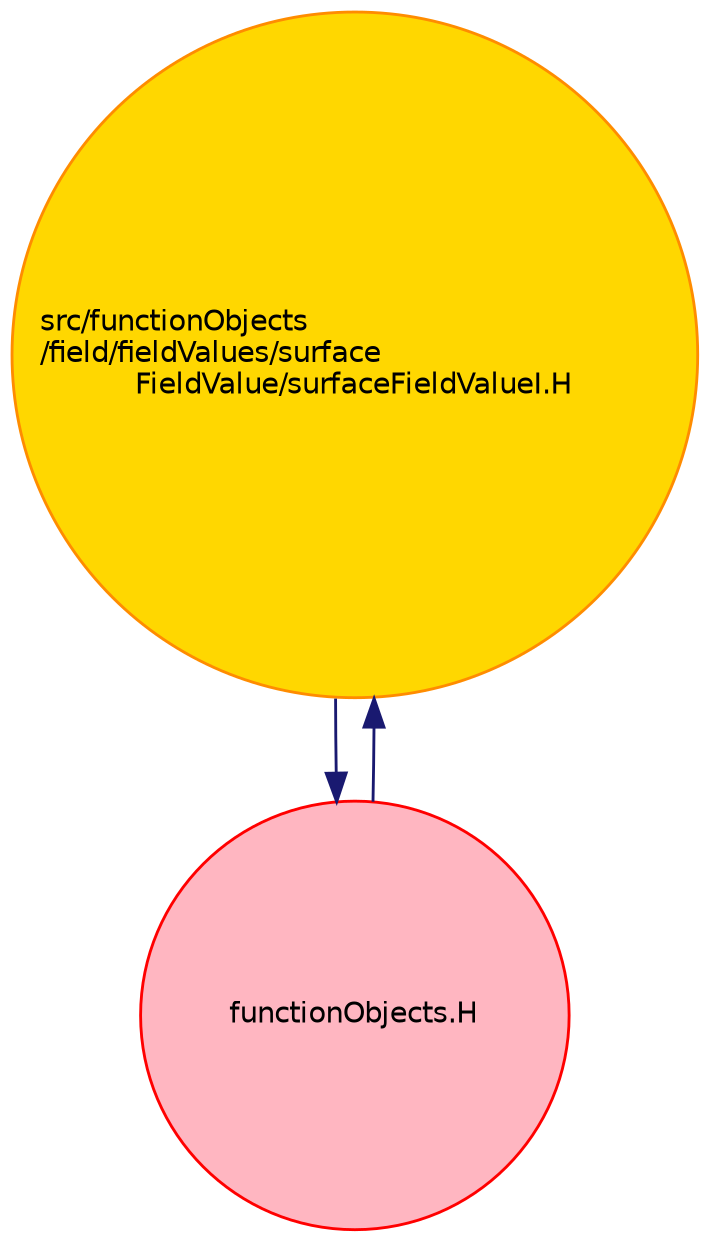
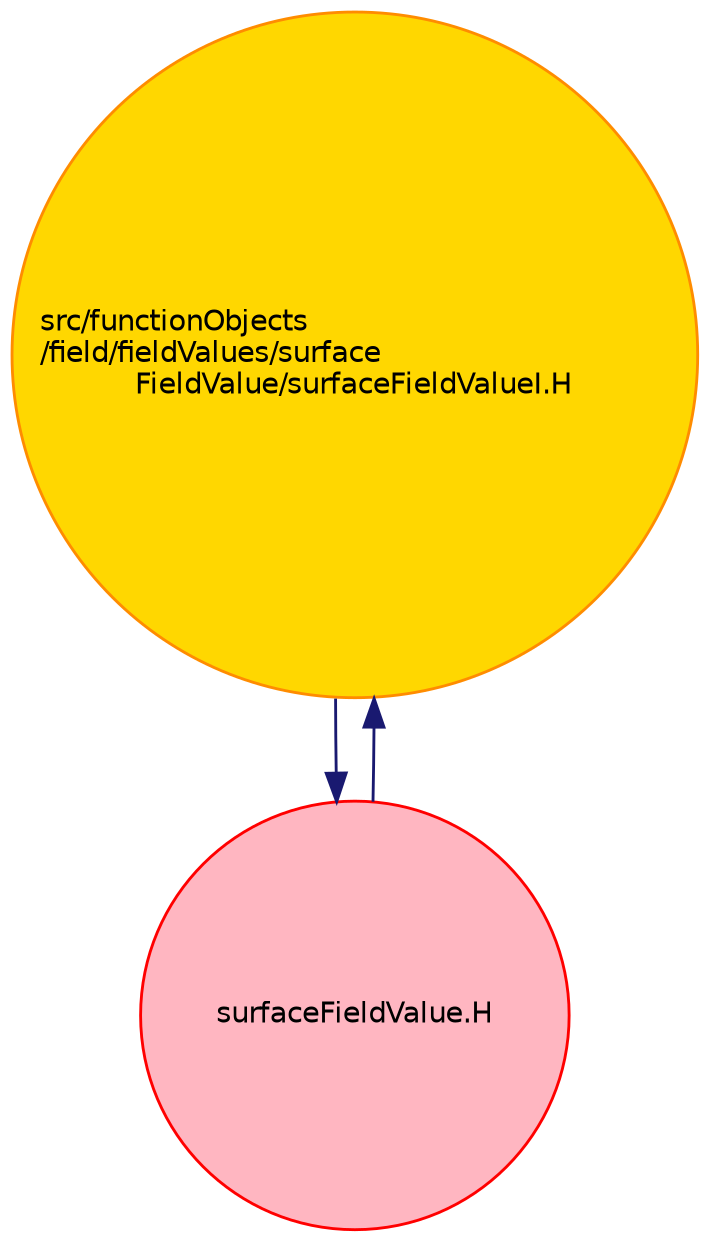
node "functionObjects.H": label "functionObjects.H" -> "surfaceFieldValue.H"
